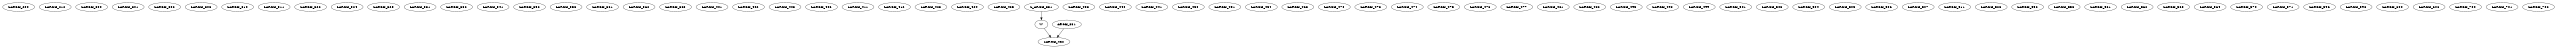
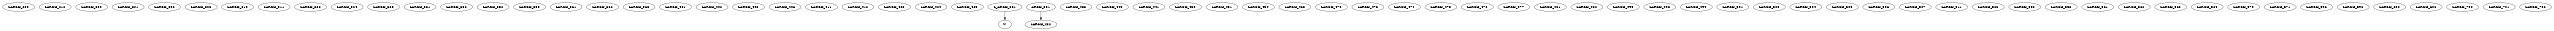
node "LARCH_341": removed
edge "W" -> "LARCH_432": removed
